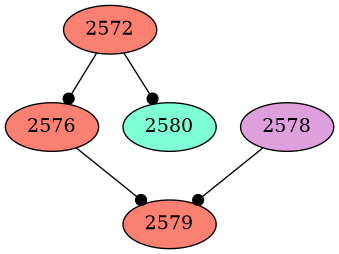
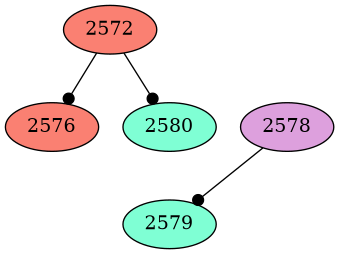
edge "2576" -> "2579": removed
node "2579": fillcolor salmon -> aquamarine
